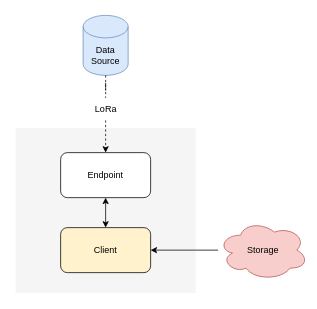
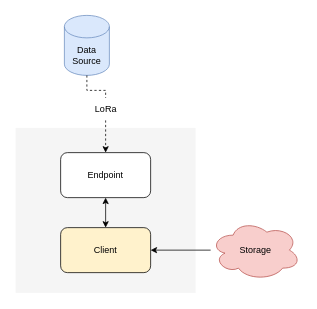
node "Data Source": moved (105, 45) -> (87, 45)
node "Storage": moved (263, 250) -> (255, 250)
